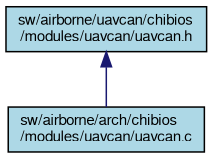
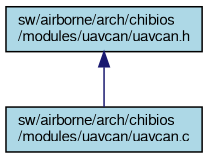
node "sw/airborne/uavcan/chibios /modules/uavcan/uavcan.h": label "sw/airborne/uavcan/chibios /modules/uavcan/uavcan.h" -> "sw/airborne/arch/chibios /modules/uavcan/uavcan.h"
